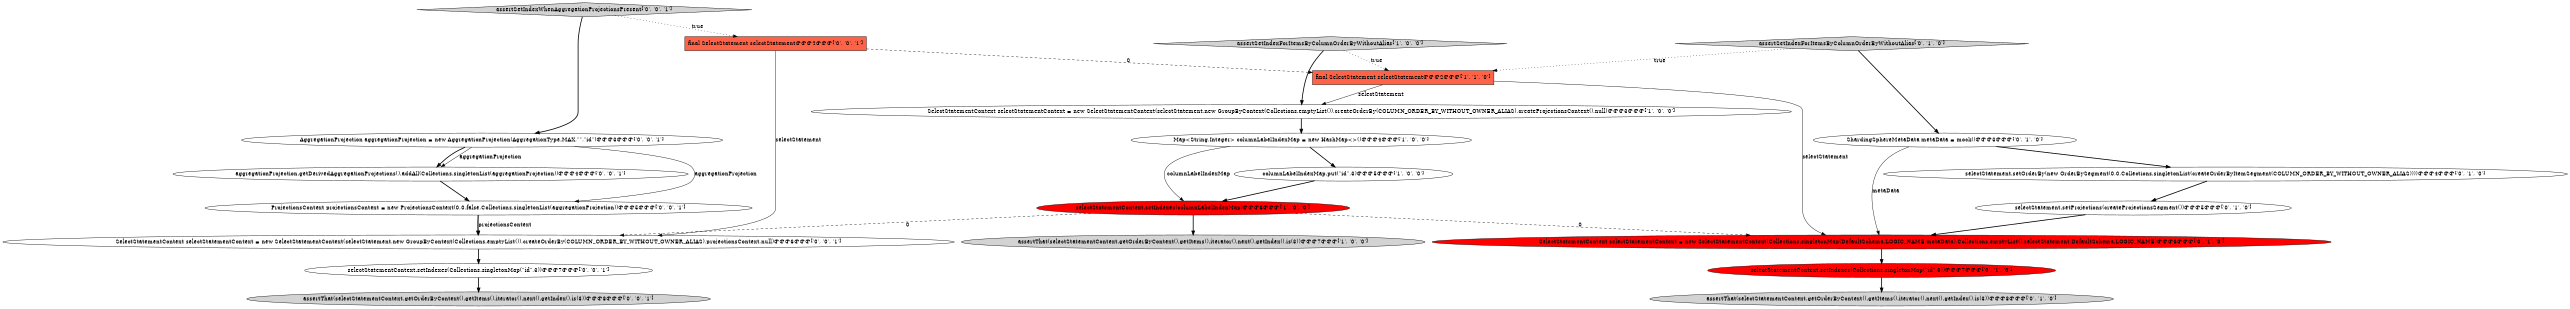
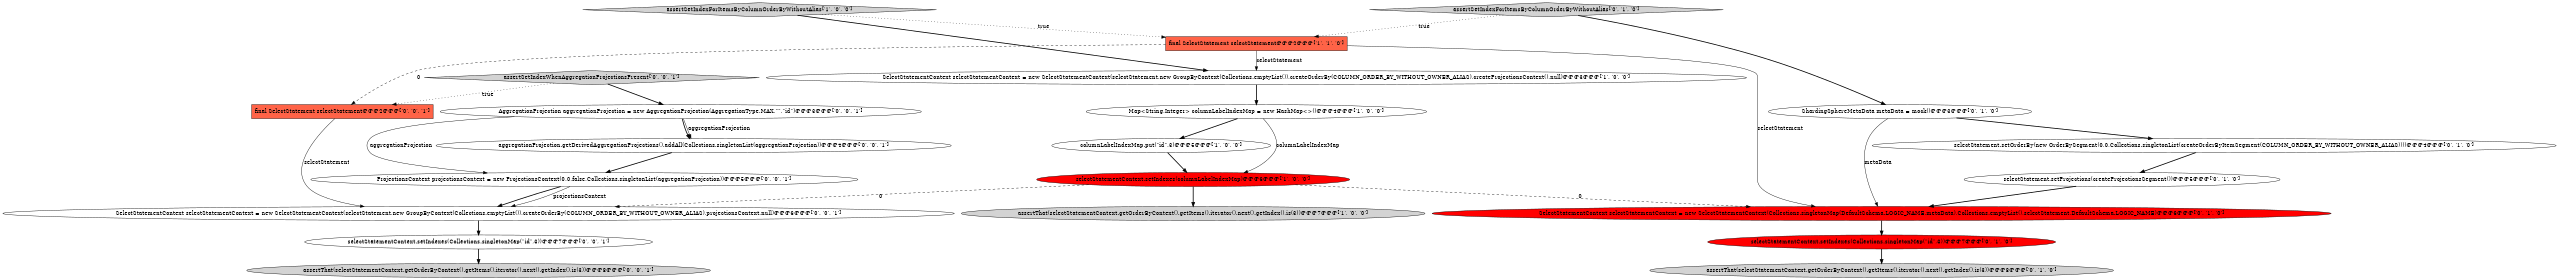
edge "final SelectStatement selectStatement@@@2@@@['0', '0', '1']" -> "final SelectStatement selectStatement@@@2@@@['1', '1', '0']": reversed
